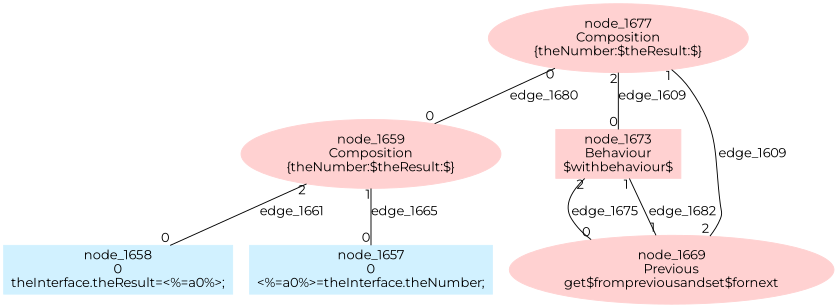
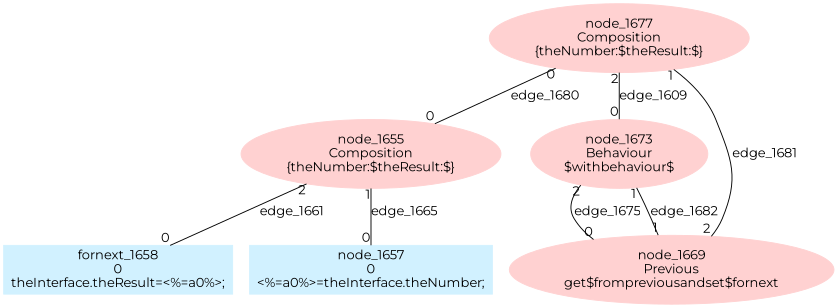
node "node_1659 Composition {theNumber:$theResult:$}": label "node_1659 Composition {theNumber:$theResult:$}" -> "node_1655 Composition {theNumber:$theResult:$}"
node "node_1673 Behaviour $withbehaviour$": shape box -> ellipse
edge "node_1677 Composition {theNumber:$theResult:$}" -- "node_1669 Previous get$frompreviousandset$fornext": label "edge_1609" -> "edge_1681"
node "node_1658 0 theInterface.theResult=<%=a0%>;": label "node_1658 0 theInterface.theResult=<%=a0%>;" -> "fornext_1658 0 theInterface.theResult=<%=a0%>;"
